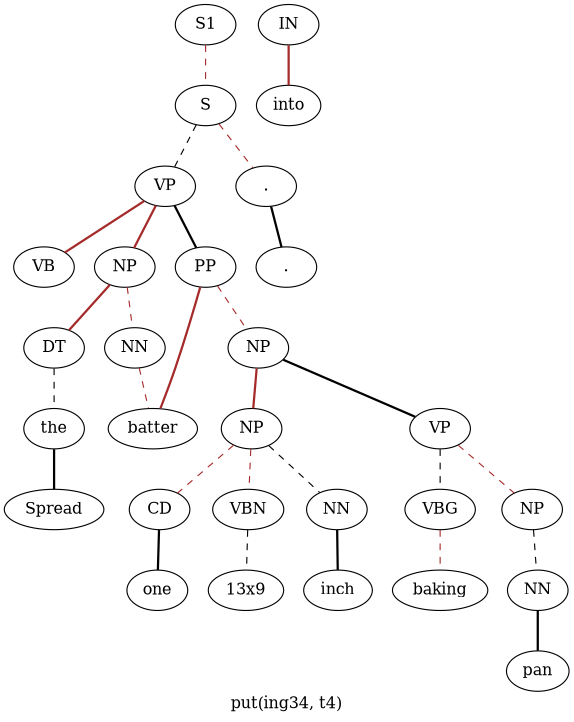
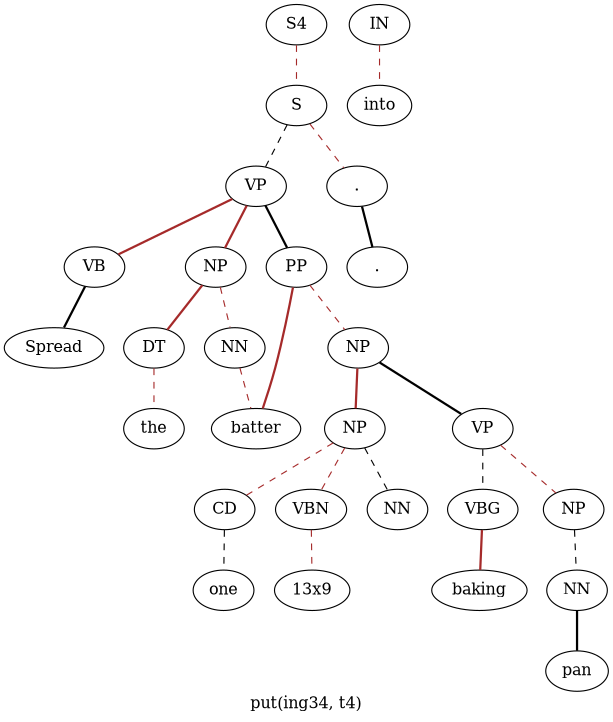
node "S1": label "S1" -> "S4"
edge "IN" -- "into": style bold -> dashed
edge "DT" -- "the": color black -> brown
edge "the" -- "Spread": now "VB" -- "Spread"
edge "CD" -- "one": style bold -> dashed
edge "VBN" -- "13x9": color black -> brown
edge "VBG" -- "baking": style dashed -> bold
node "inch": removed
